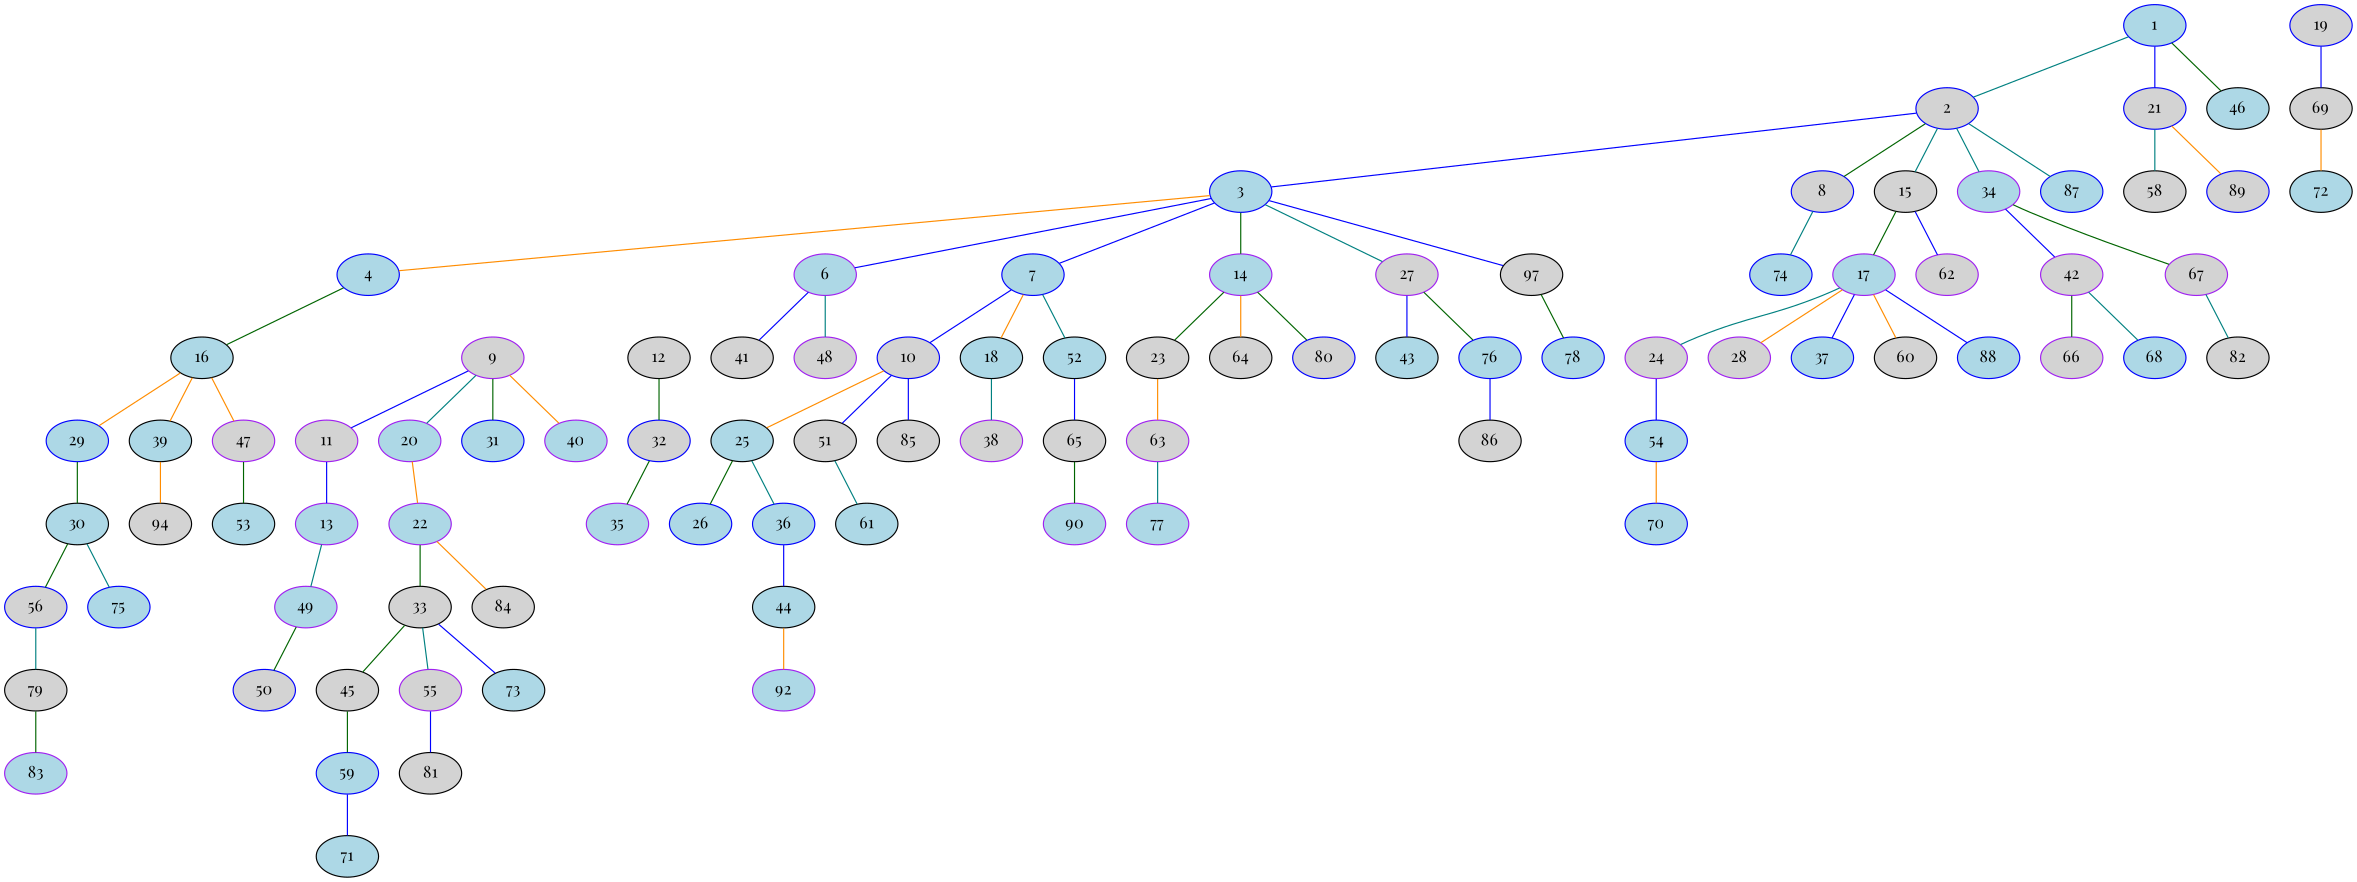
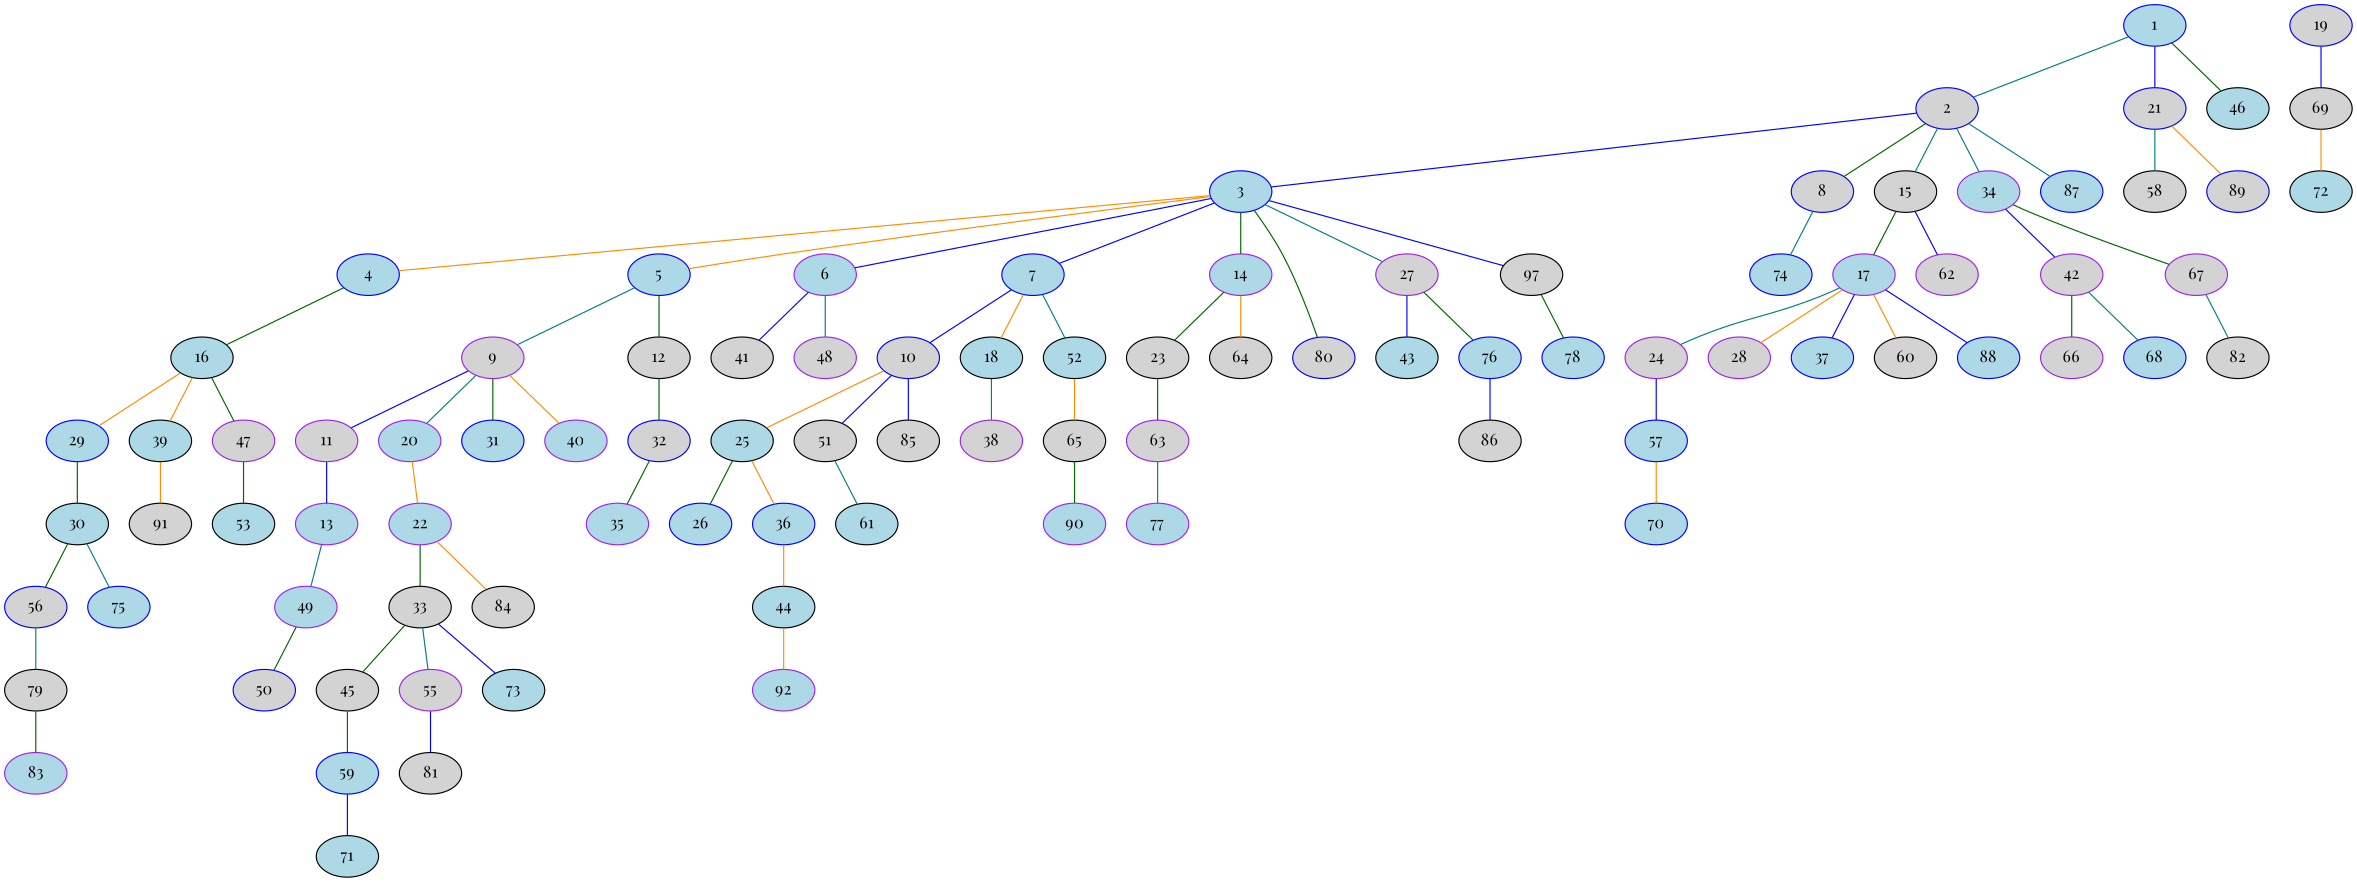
node "5": added
edge "14" -- "80": now "3" -- "80"
edge "16" -- "47": color darkorange -> darkgreen
edge "52" -- "65": color blue -> darkorange
edge "23" -- "63": color darkorange -> darkgreen
node "54": label "54" -> "57"
edge "25" -- "36": color teal -> darkorange
node "94": label "94" -> "91"
edge "36" -- "44": color blue -> darkorange
